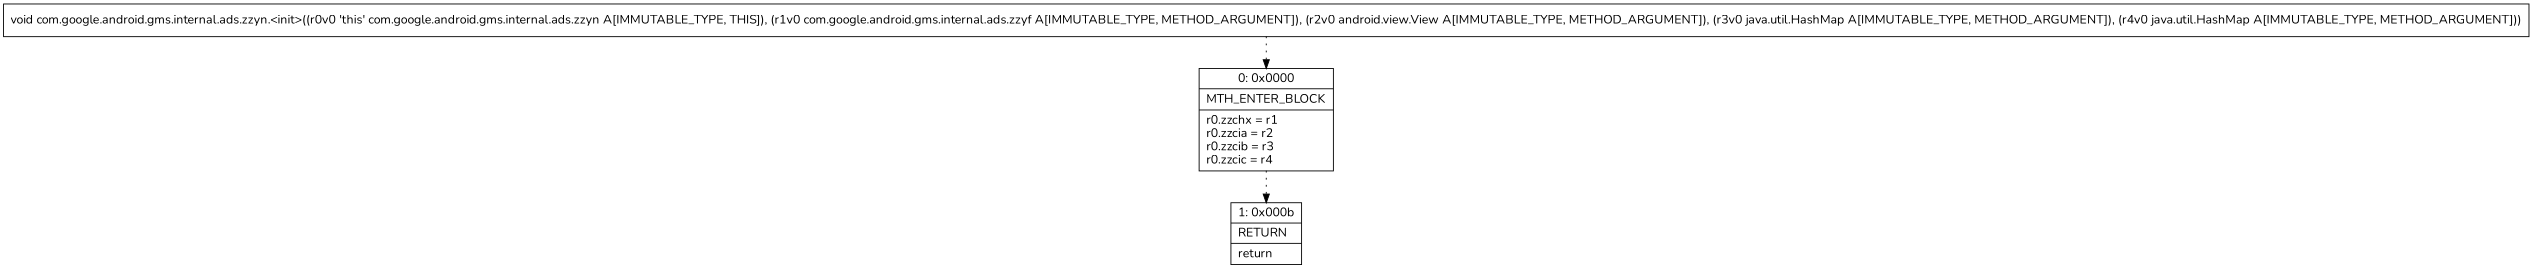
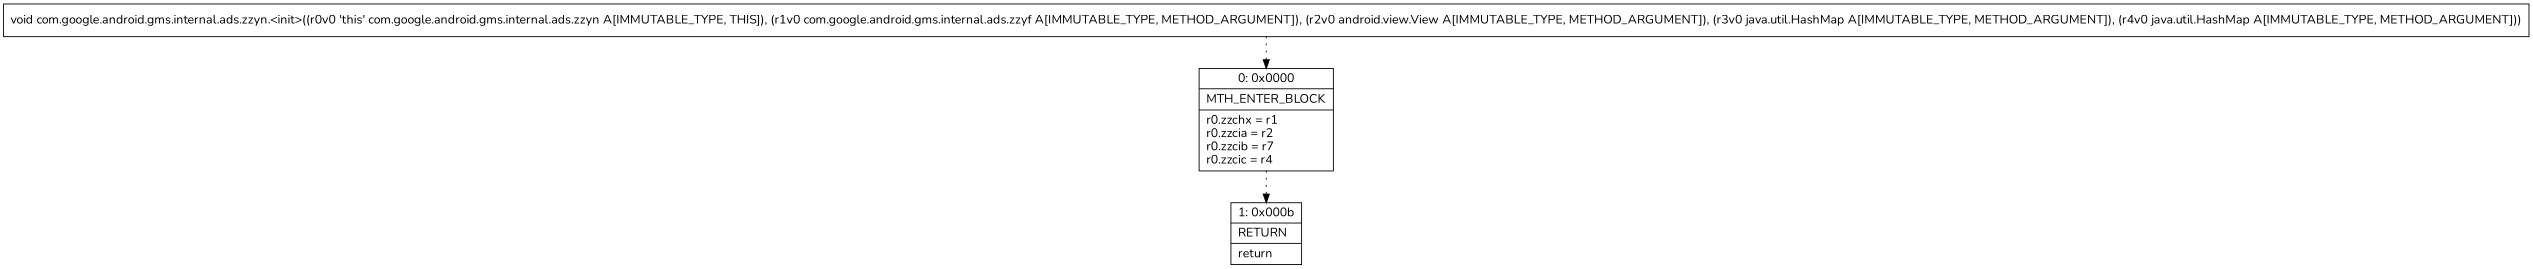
node "0: 0x0000": text "r0.zzcib = r3" -> "r0.zzcib = r7"
